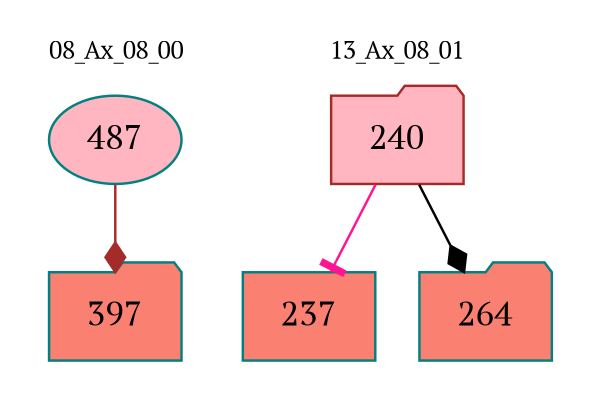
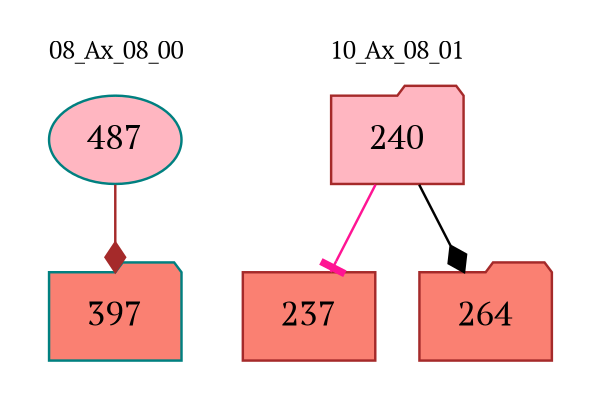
cluster "13_Ax_08_01": label "13_Ax_08_01" -> "10_Ax_08_01"
node "237": color teal -> brown
node "264": color teal -> brown
